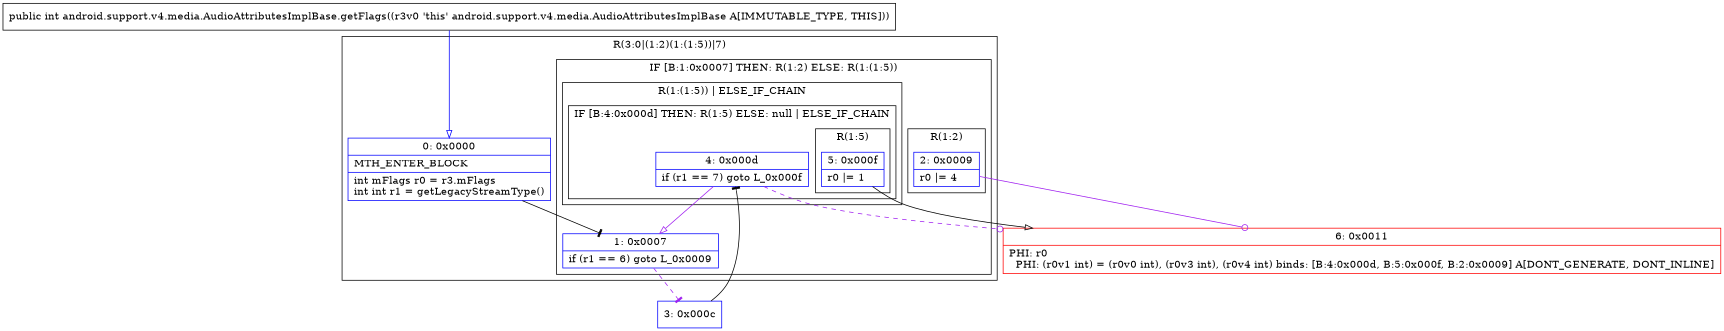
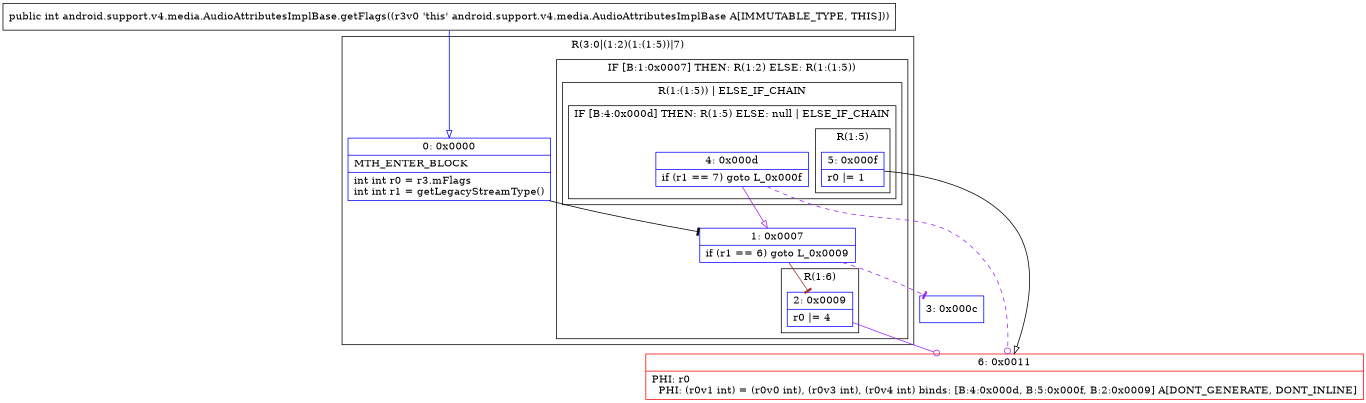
cluster "R(1:2)": label "R(1:2)" -> "R(1:6)"
node "0: 0x0000": text "int mFlags r0 = r3.mFlags" -> "int int r0 = r3.mFlags"
edge "3: 0x000c" -> "4: 0x000d": removed
edge "1: 0x0007" -> "2: 0x0009": added
